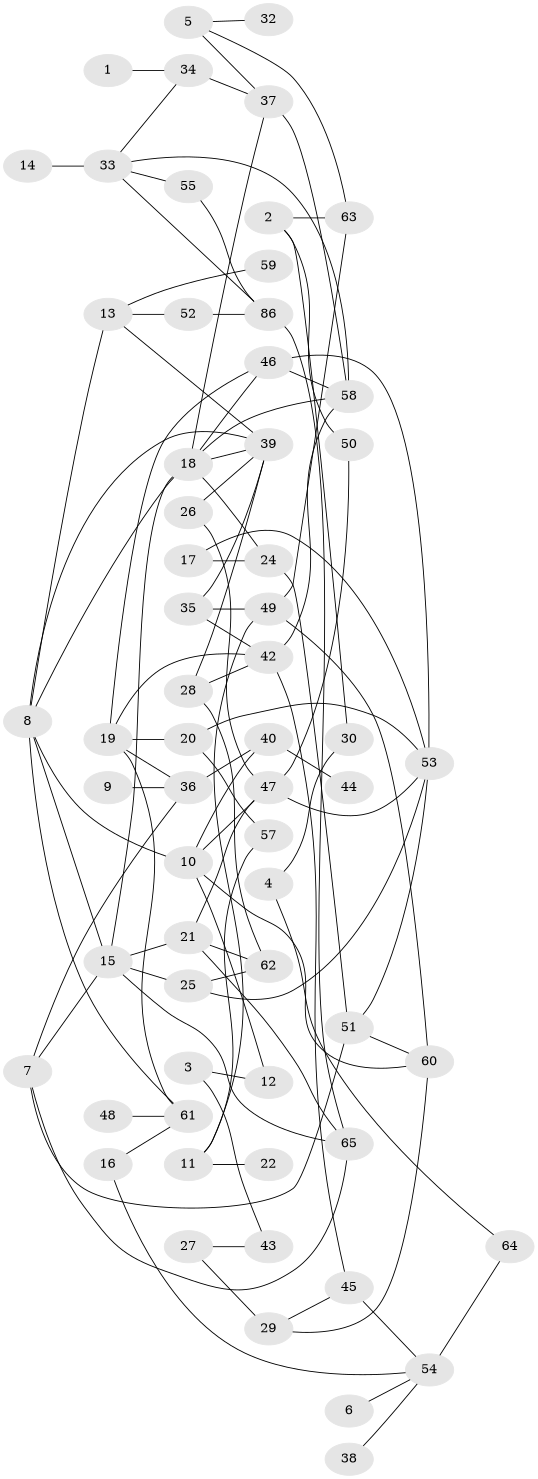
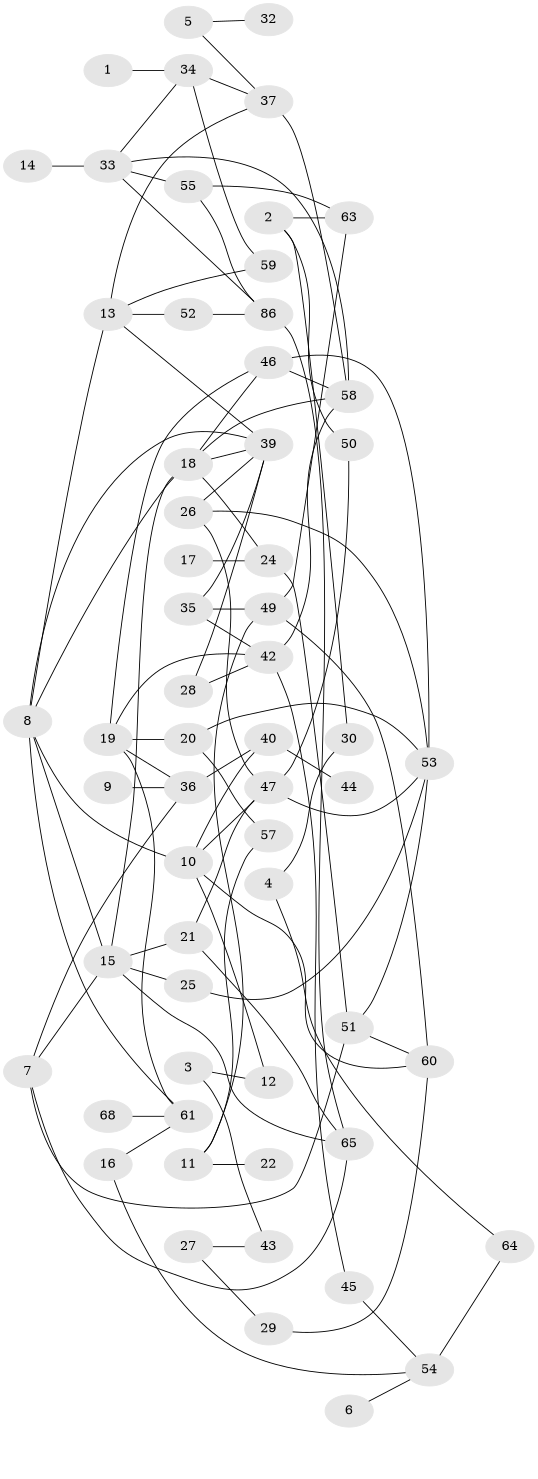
edge "5" -- "63": now "55" -- "63"
edge "34" -- "59": added
edge "37" -- "18": now "37" -- "13"
edge "17" -- "53": now "26" -- "53"
node "62": removed
node "48": label "48" -> "68"
edge "45" -- "29": removed
node "38": removed
